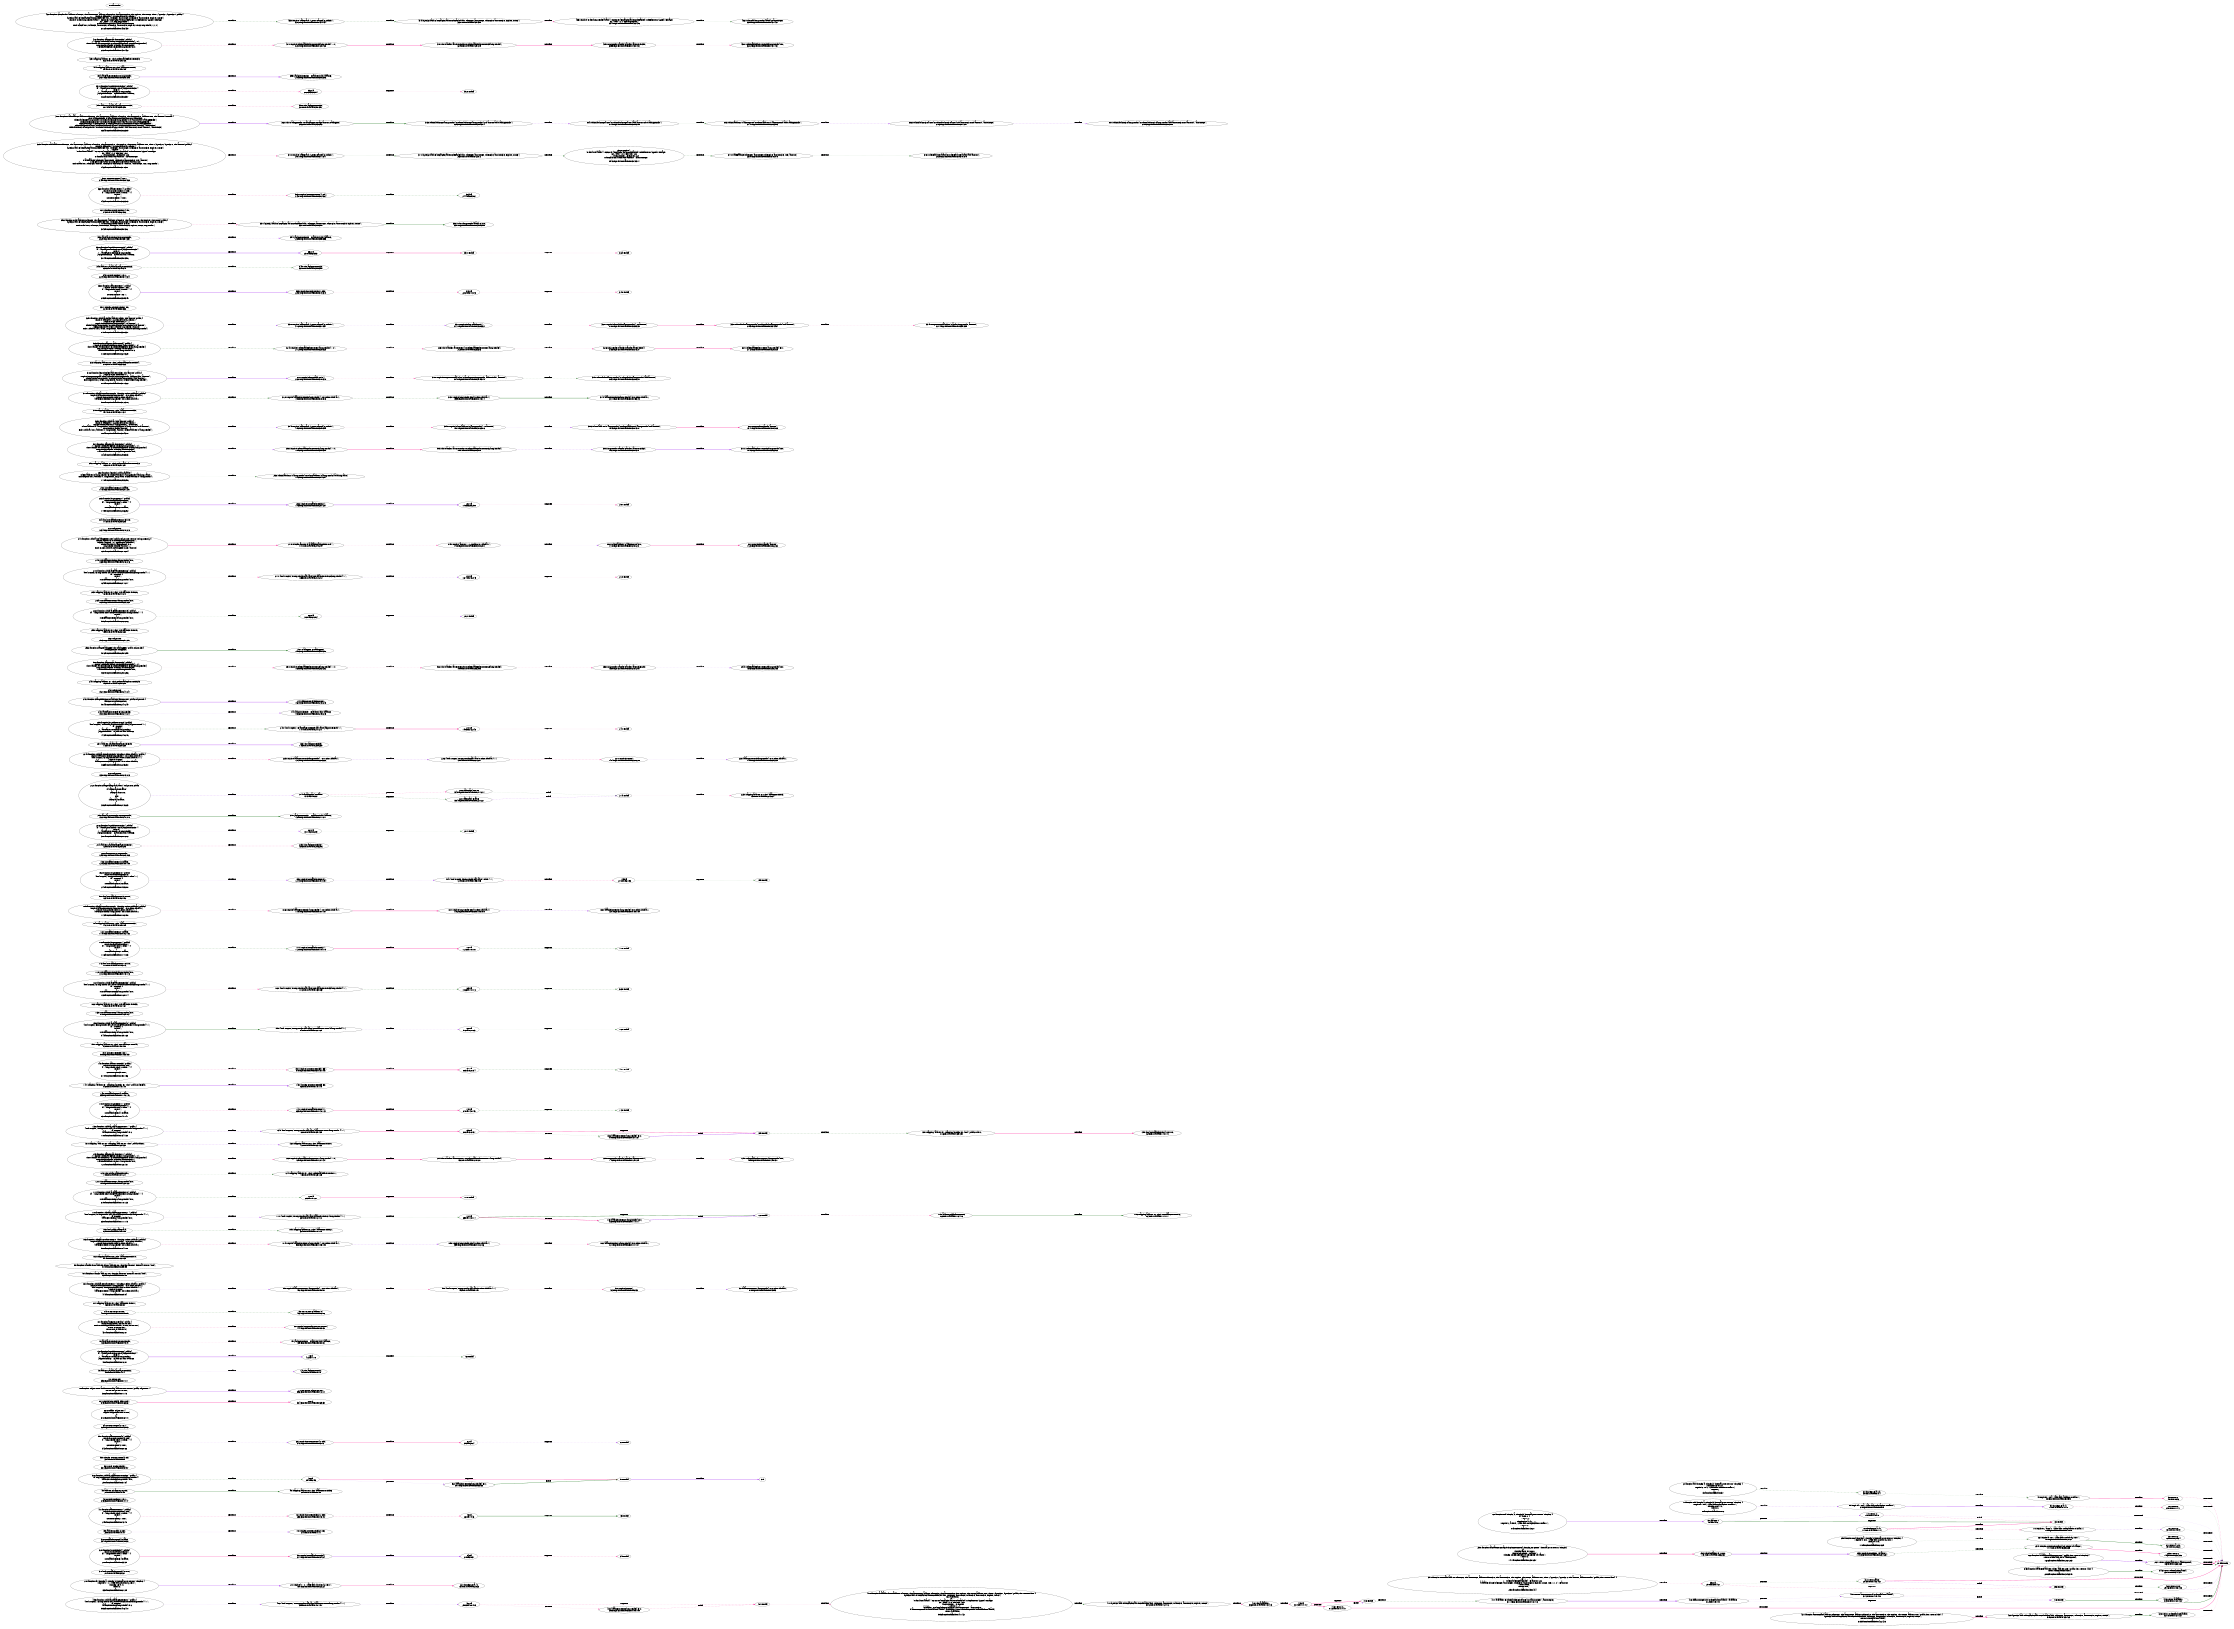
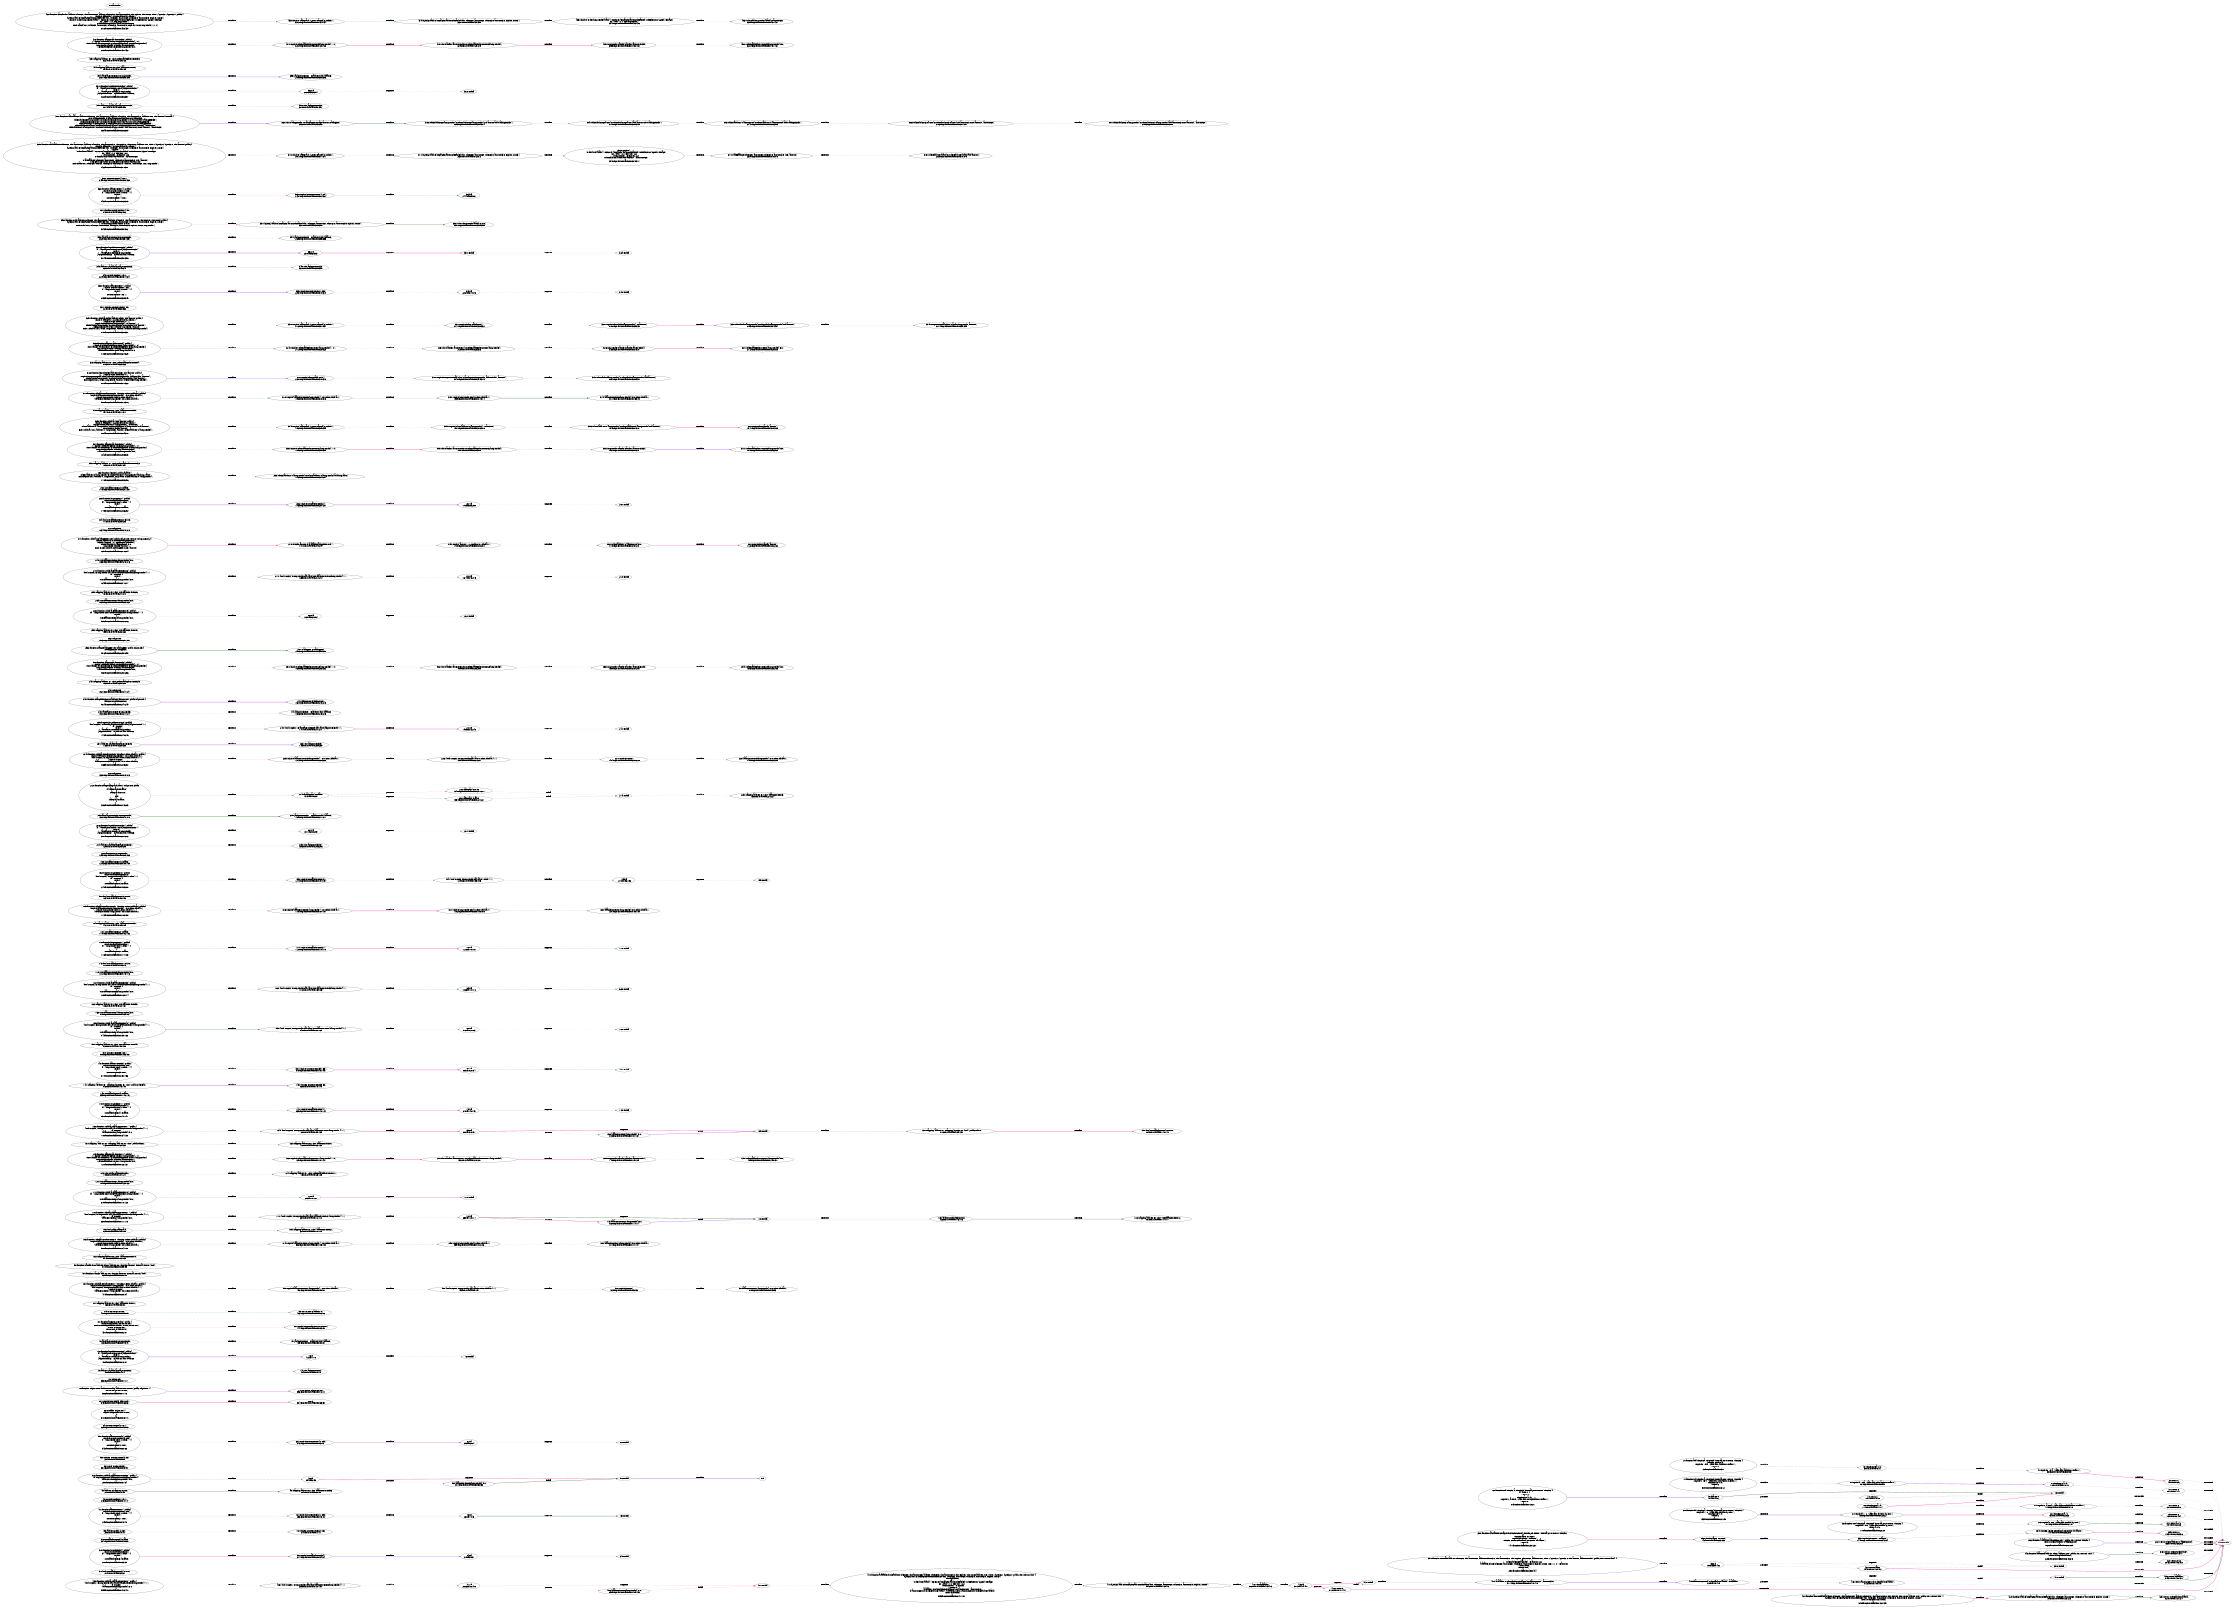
edge "22_ uint256 c = a / b; 160-new_variable-23-23" -> "23_ return c; 168-return-24-24": added, label "next_line"
